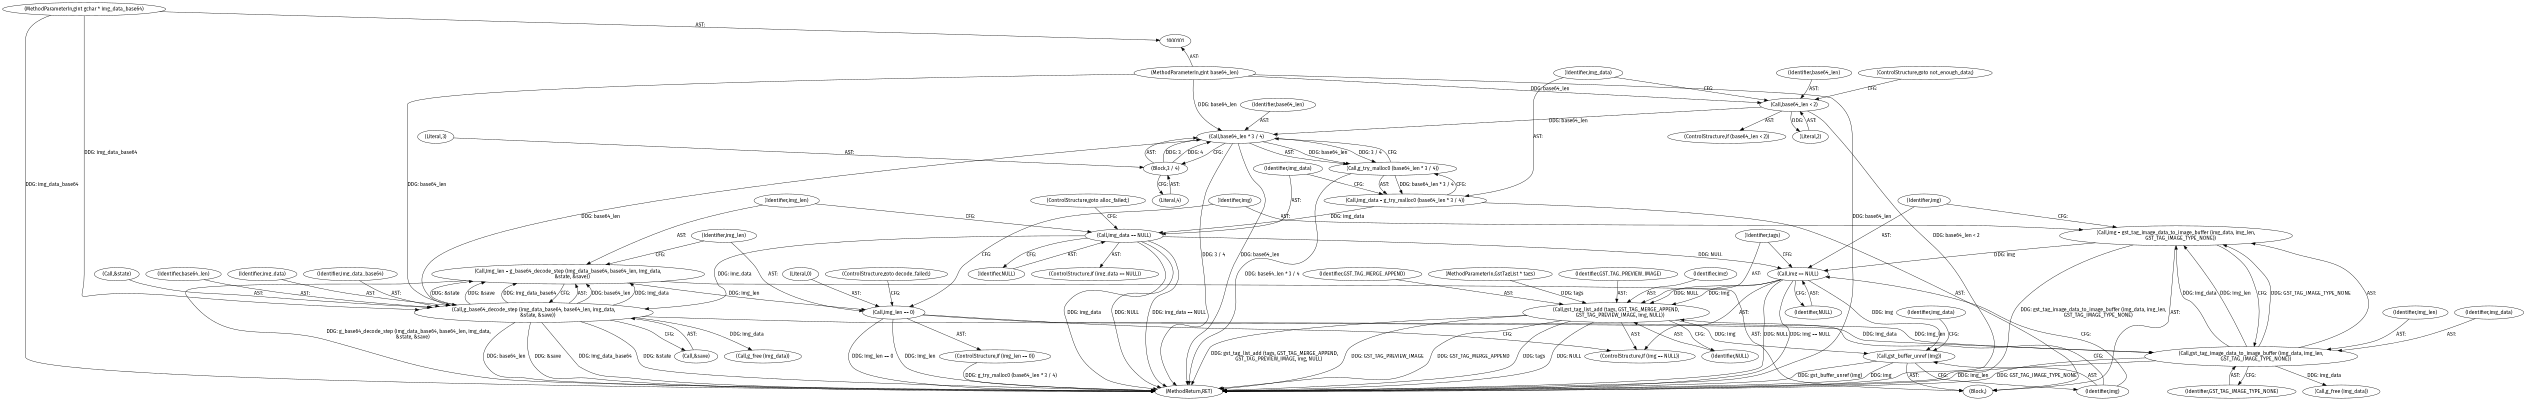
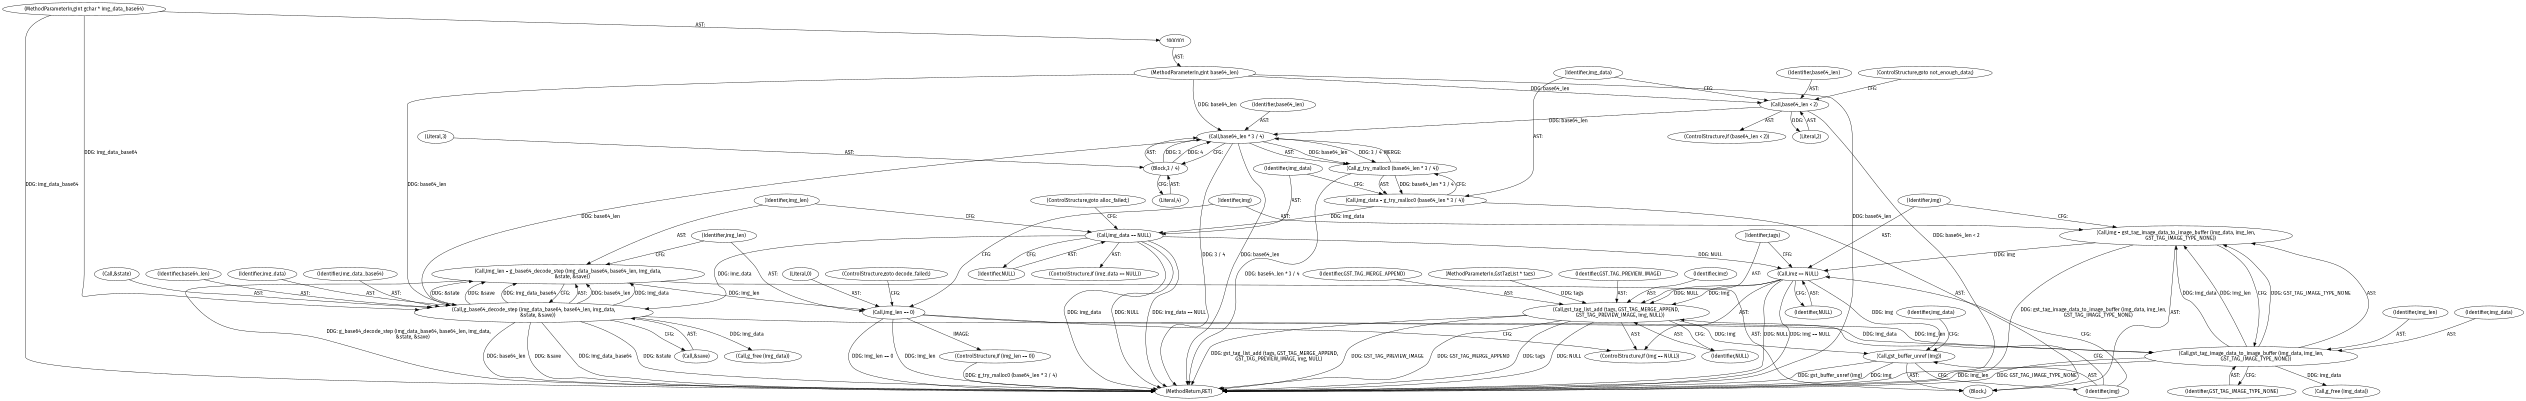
edge "(MethodParameterIn,gint base64_len)" -> "1000101": reversed
edge "(Call,g_try_malloc0 (base64_len * 3 / 4))" -> "(Call,base64_len * 3 / 4)": label "CFG: " -> "MERGE: "
edge "(Call,img_len == 0)" -> "(ControlStructure,if (img_len == 0))": label "AST: " -> "IMAGE: "
